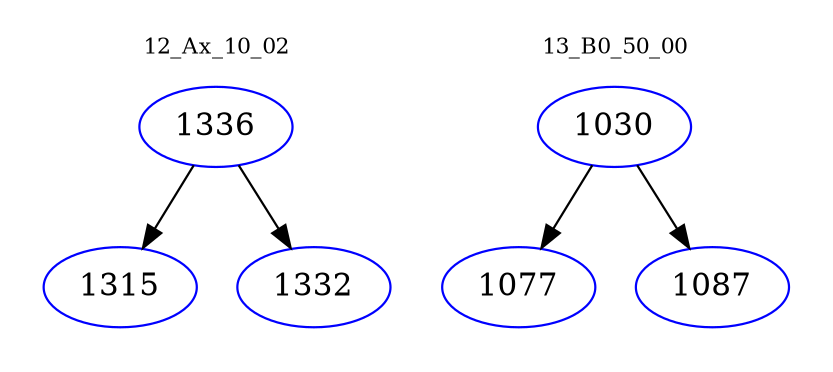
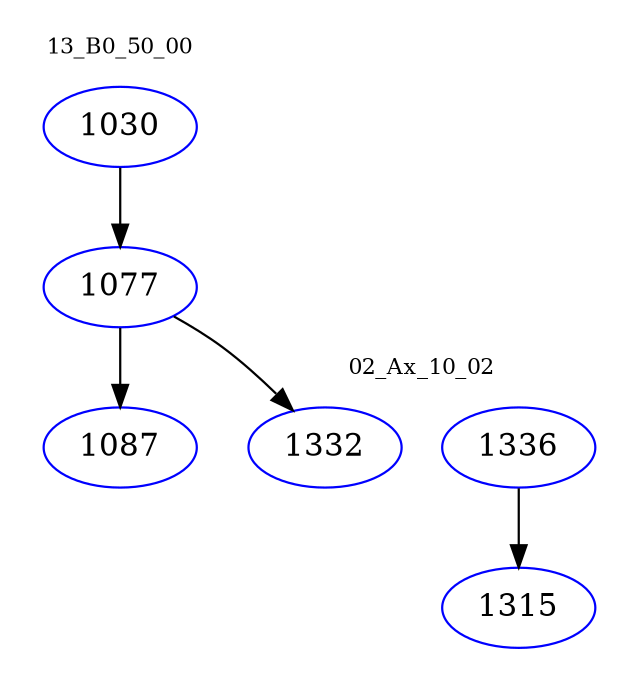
cluster "12_Ax_10_02": label "12_Ax_10_02" -> "02_Ax_10_02"
edge "1336" -> "1332": now "1077" -> "1332"
edge "1030" -> "1087": now "1077" -> "1087"
